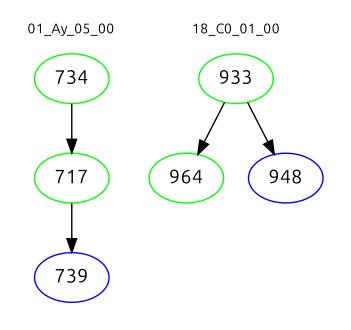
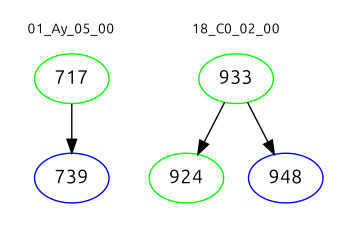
cluster "18_C0_01_00": label "18_C0_01_00" -> "18_C0_02_00"
node "734": removed
node "964": label "964" -> "924"
